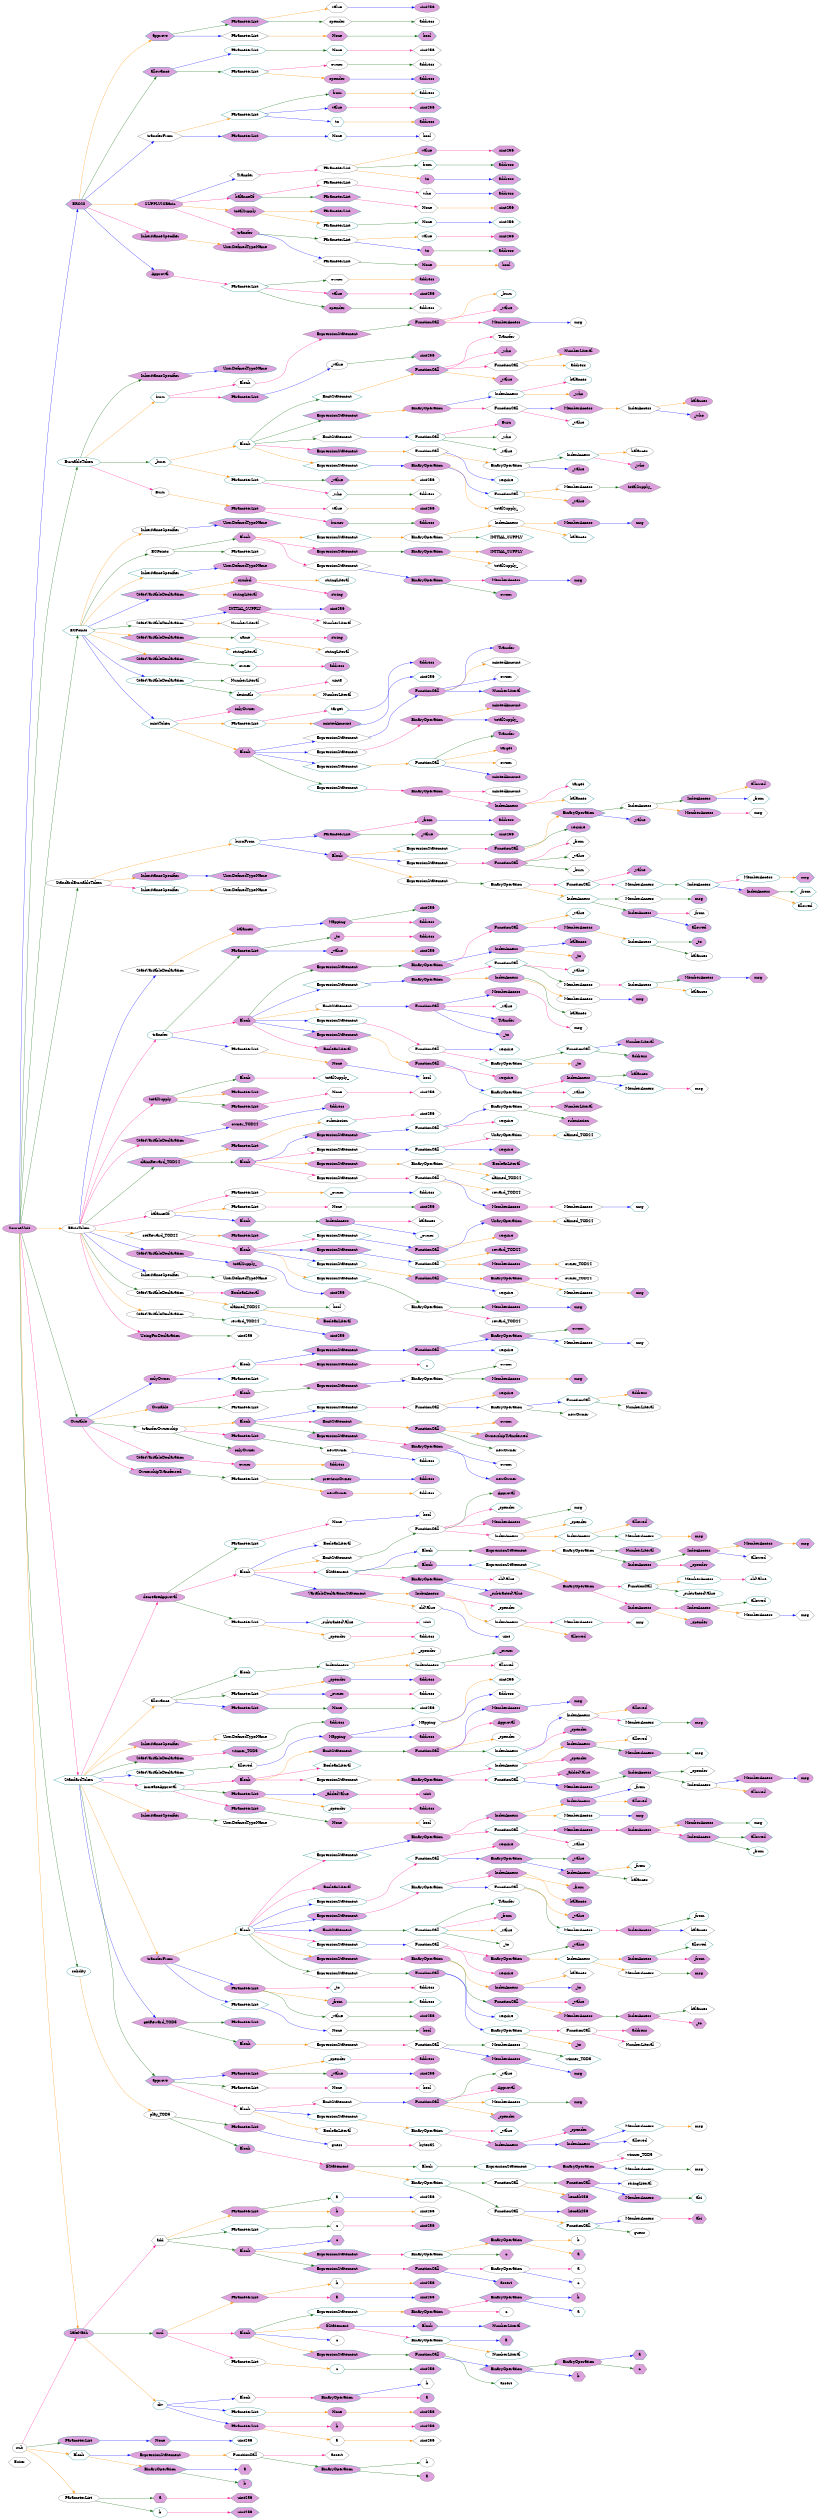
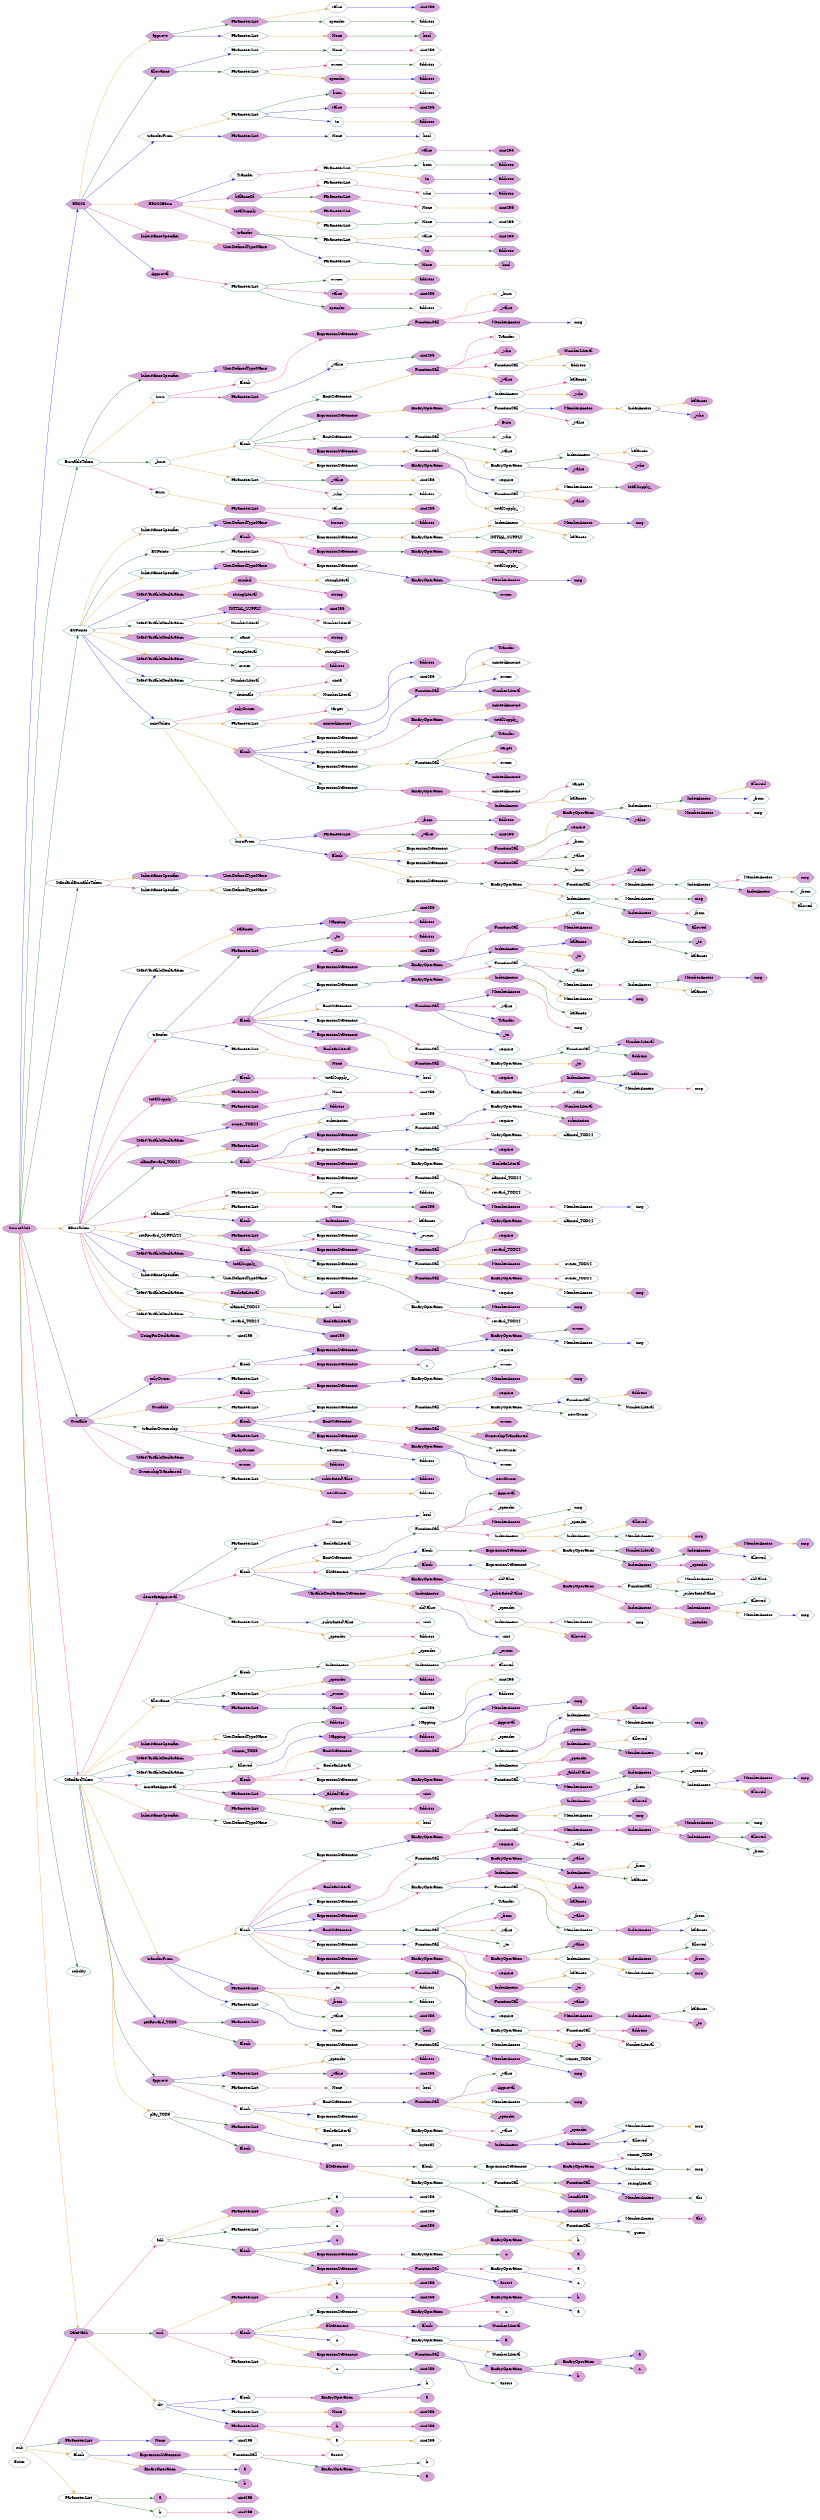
node "SUPPLY20Basic": label "SUPPLY20Basic" -> "ERC20Basic"
edge "StandardBurnableToken" -> "burnFrom": now "mintToken" -> "burnFrom"
node "setReward_TOD24": label "setReward_TOD24" -> "setReward_SUPPLY24"
node "previousOwner": label "previousOwner" -> "subtractedValue"
edge "solidity" -> "play_TOD5": now "StandardToken" -> "play_TOD5"
